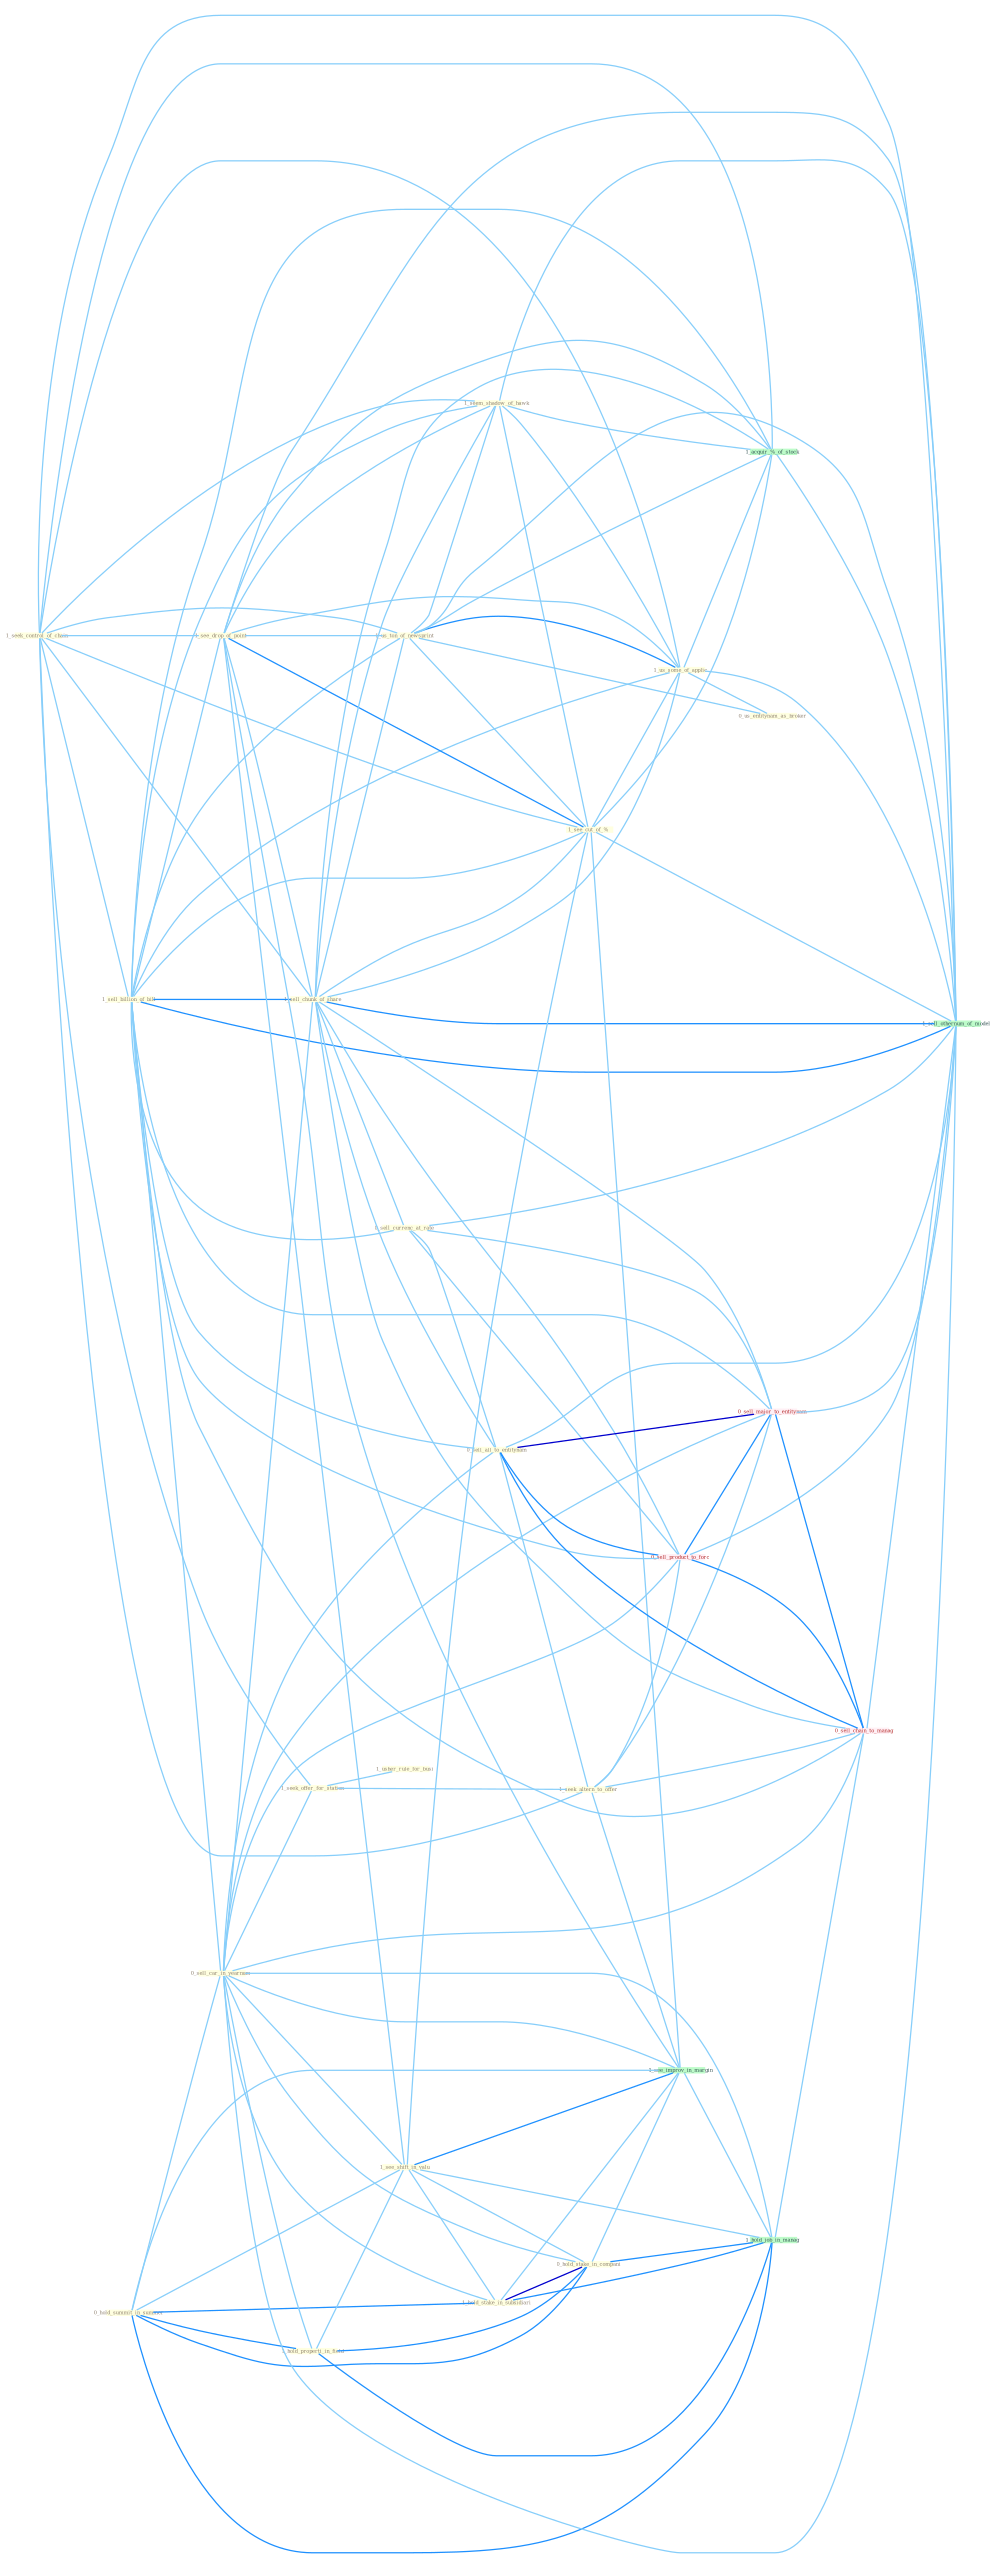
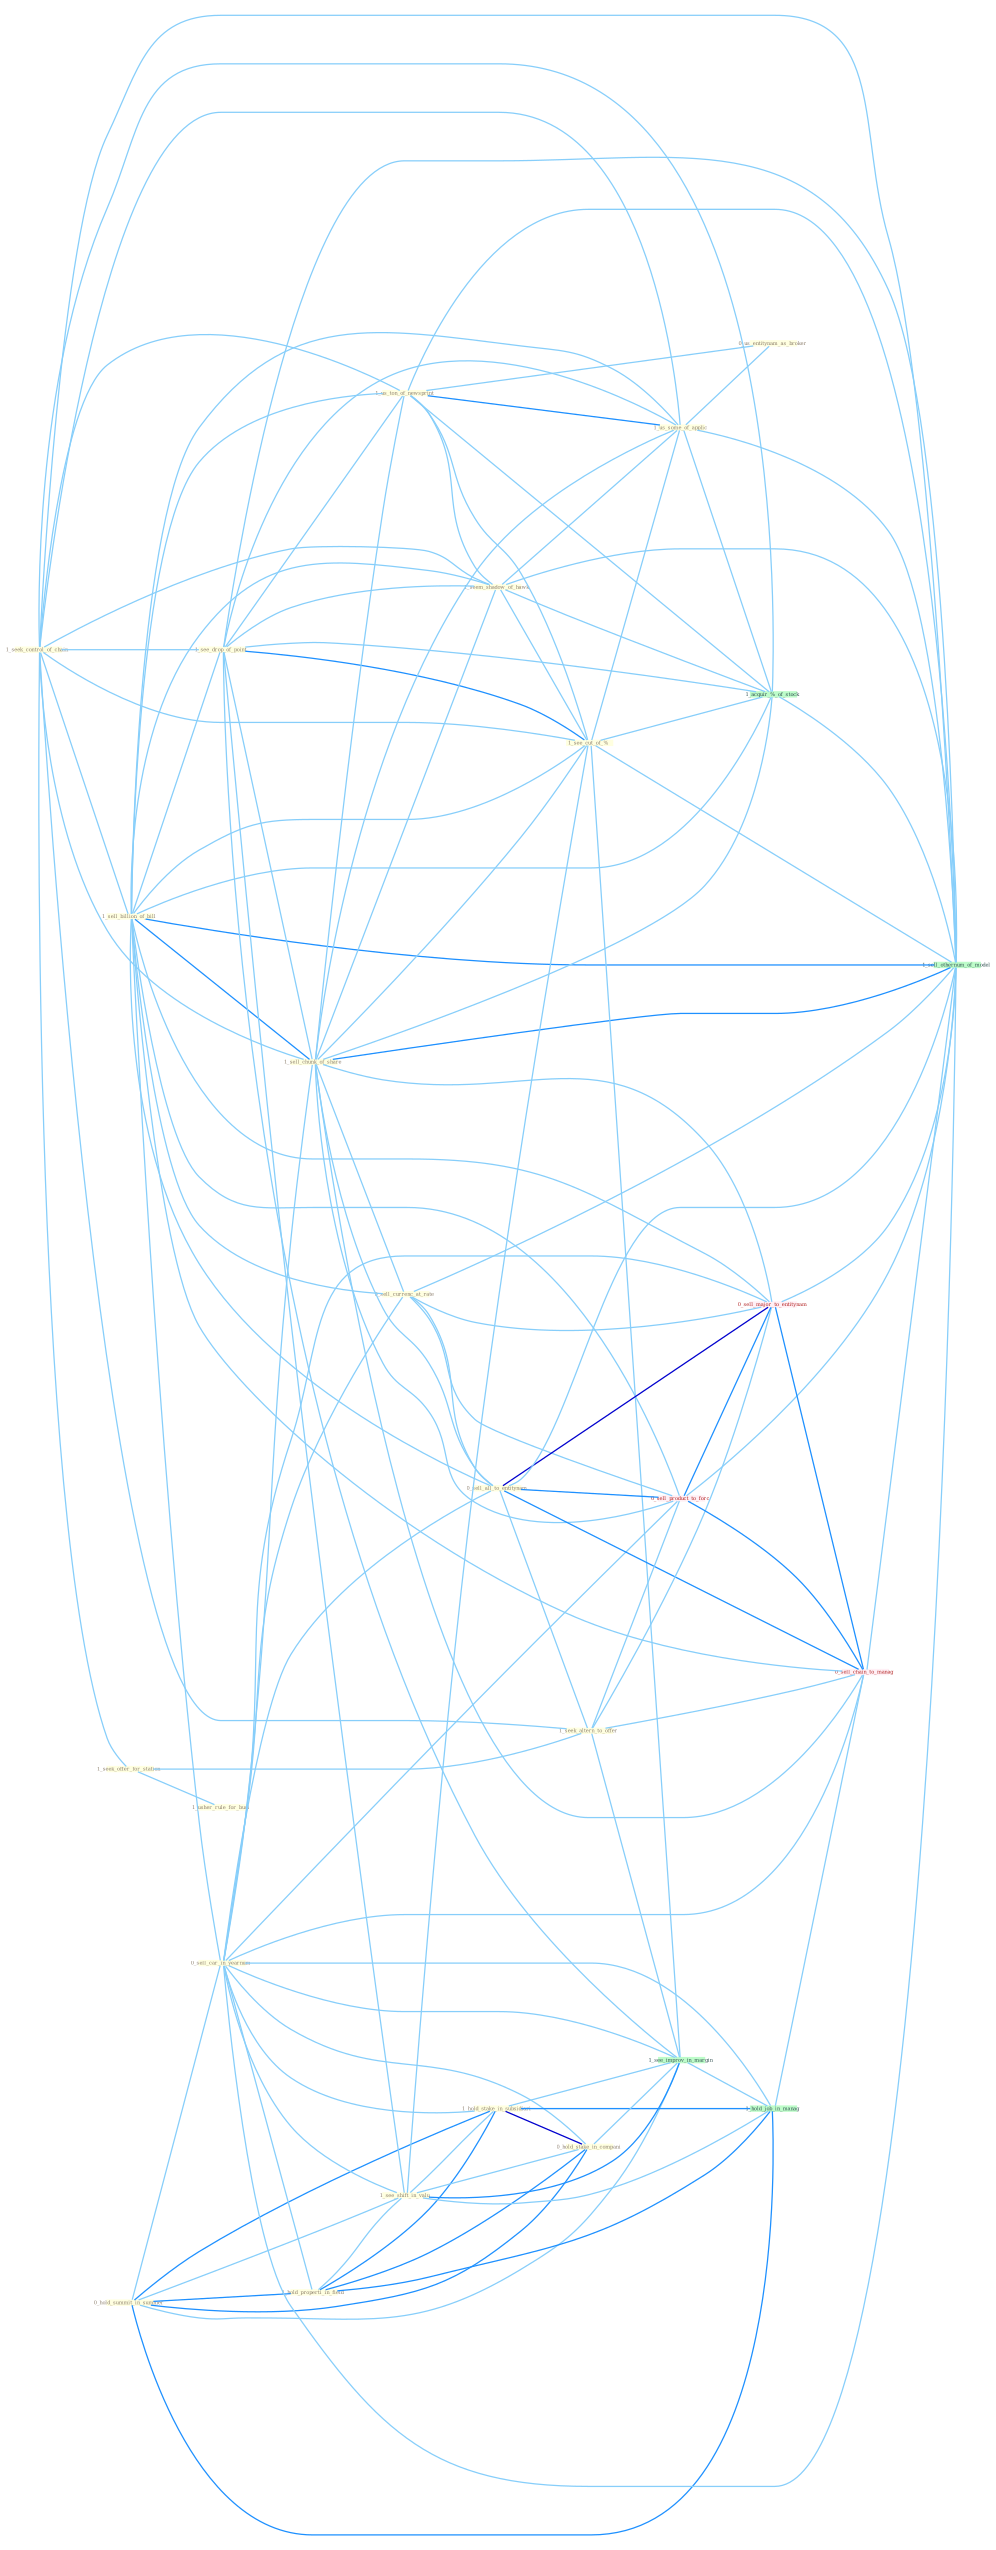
edge "1_seek_offer_for_station" -- "0_sell_car_in_yearnum": now "0_sell_currenc_at_rate" -- "0_sell_car_in_yearnum"
edge "1_hold_stake_in_subsidiari" -- "1_hold_properti_in_field": added
edge "1_hold_job_in_manag" -- "0_hold_stake_in_compani": removed
